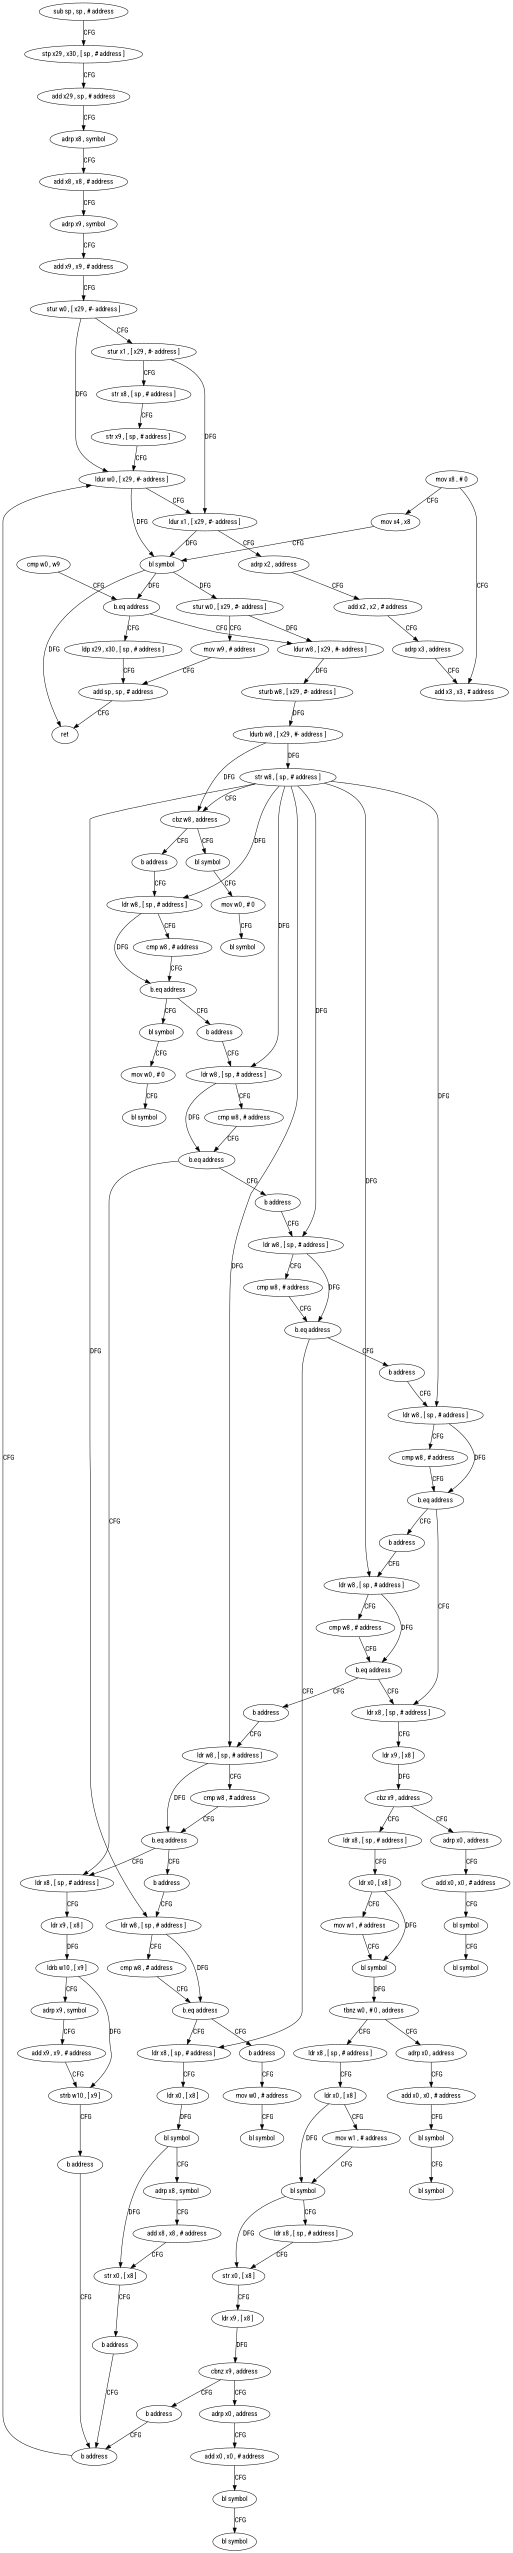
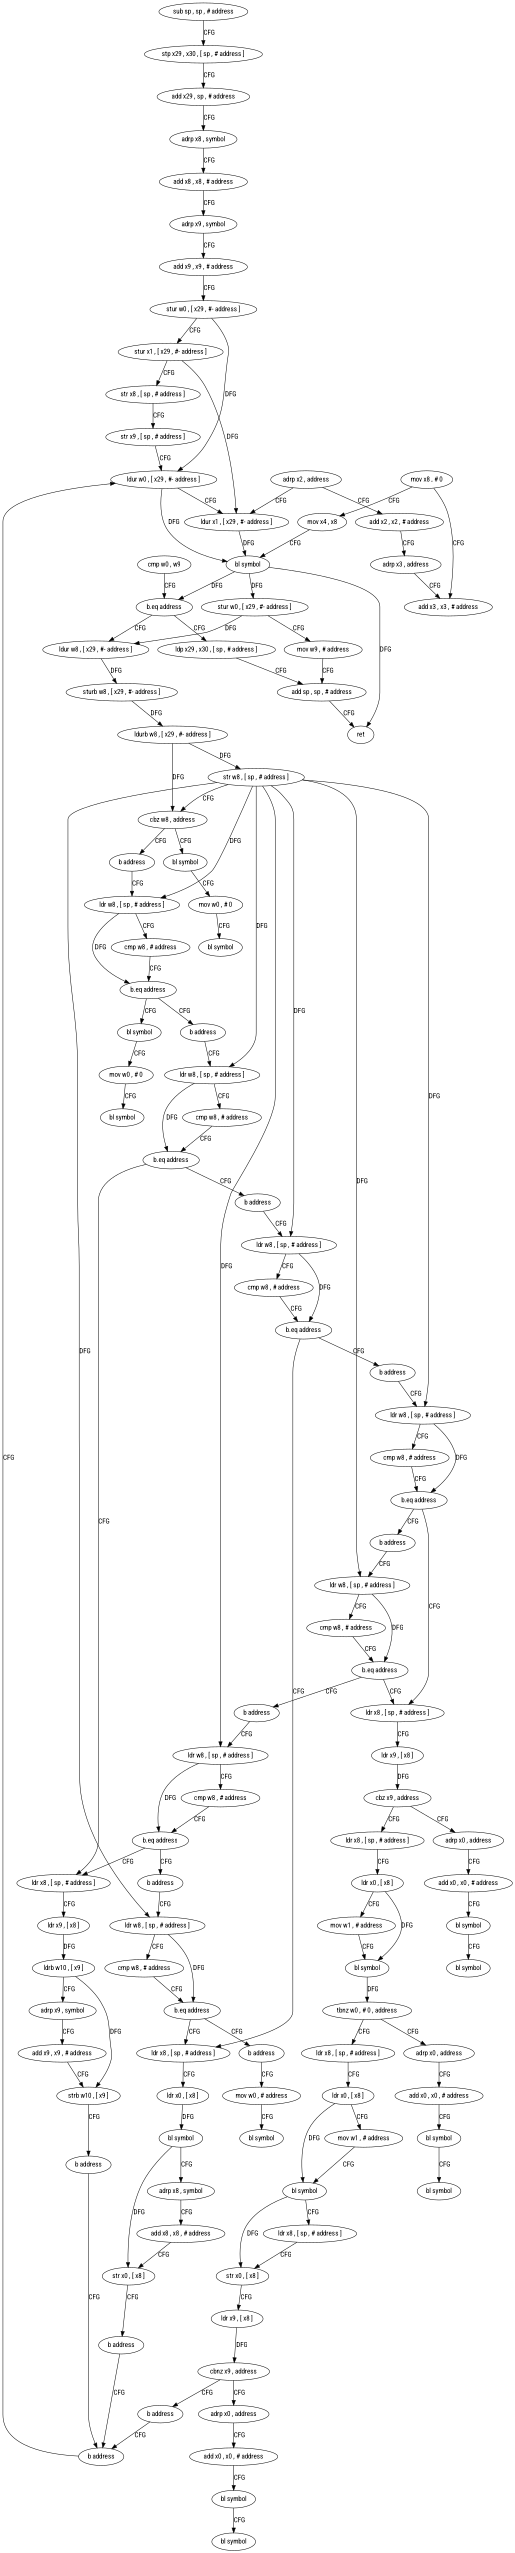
edge "ldur x1 , [ x29 , #- address ]" -> "adrp x2 , address": reversed
